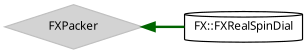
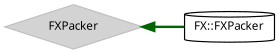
node "FX::FXRealSpinDial": label "FX::FXRealSpinDial" -> "FX::FXPacker"
